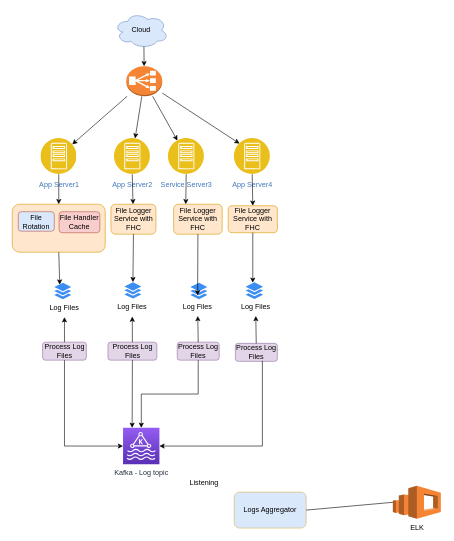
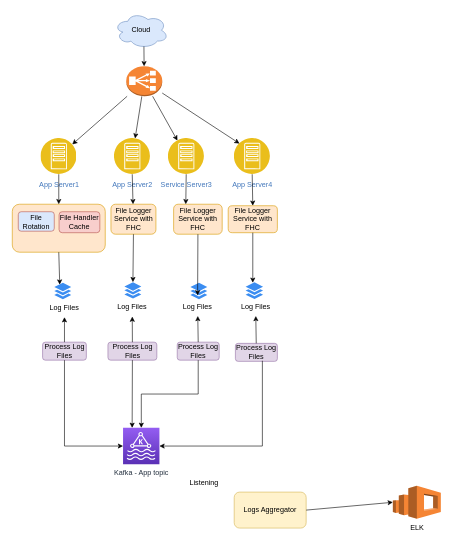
node "Kafka - Log topic": label "Kafka - Log topic" -> "Kafka - App topic"
edge "ELK" -- "Logs Aggregator": arrowhead none -> classic
node "Logs Aggregator": fillcolor #dae8fc -> #fff2cc
